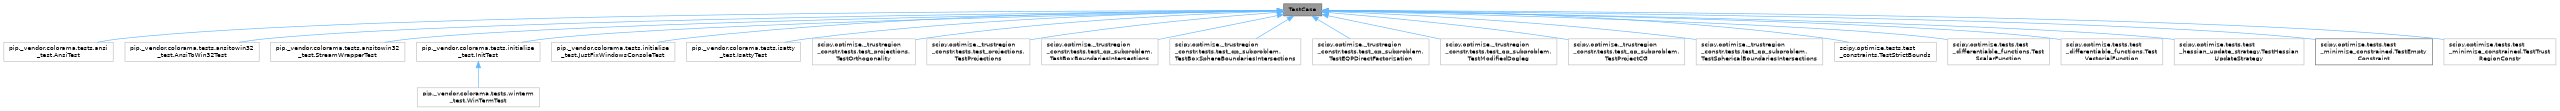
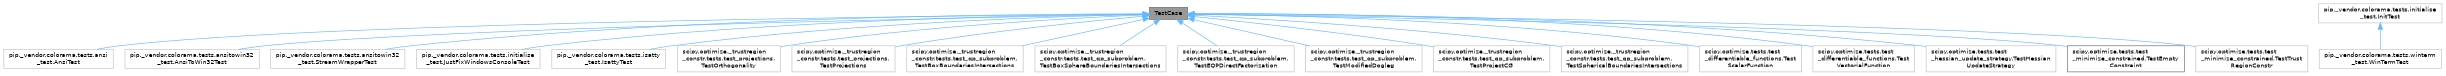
edge "pip._vendor.colorama.tests.initialise _test.InitTest" -> "TestCase": removed
node "scipy.optimize.tests.test _constraints.TestStrictBounds": removed
